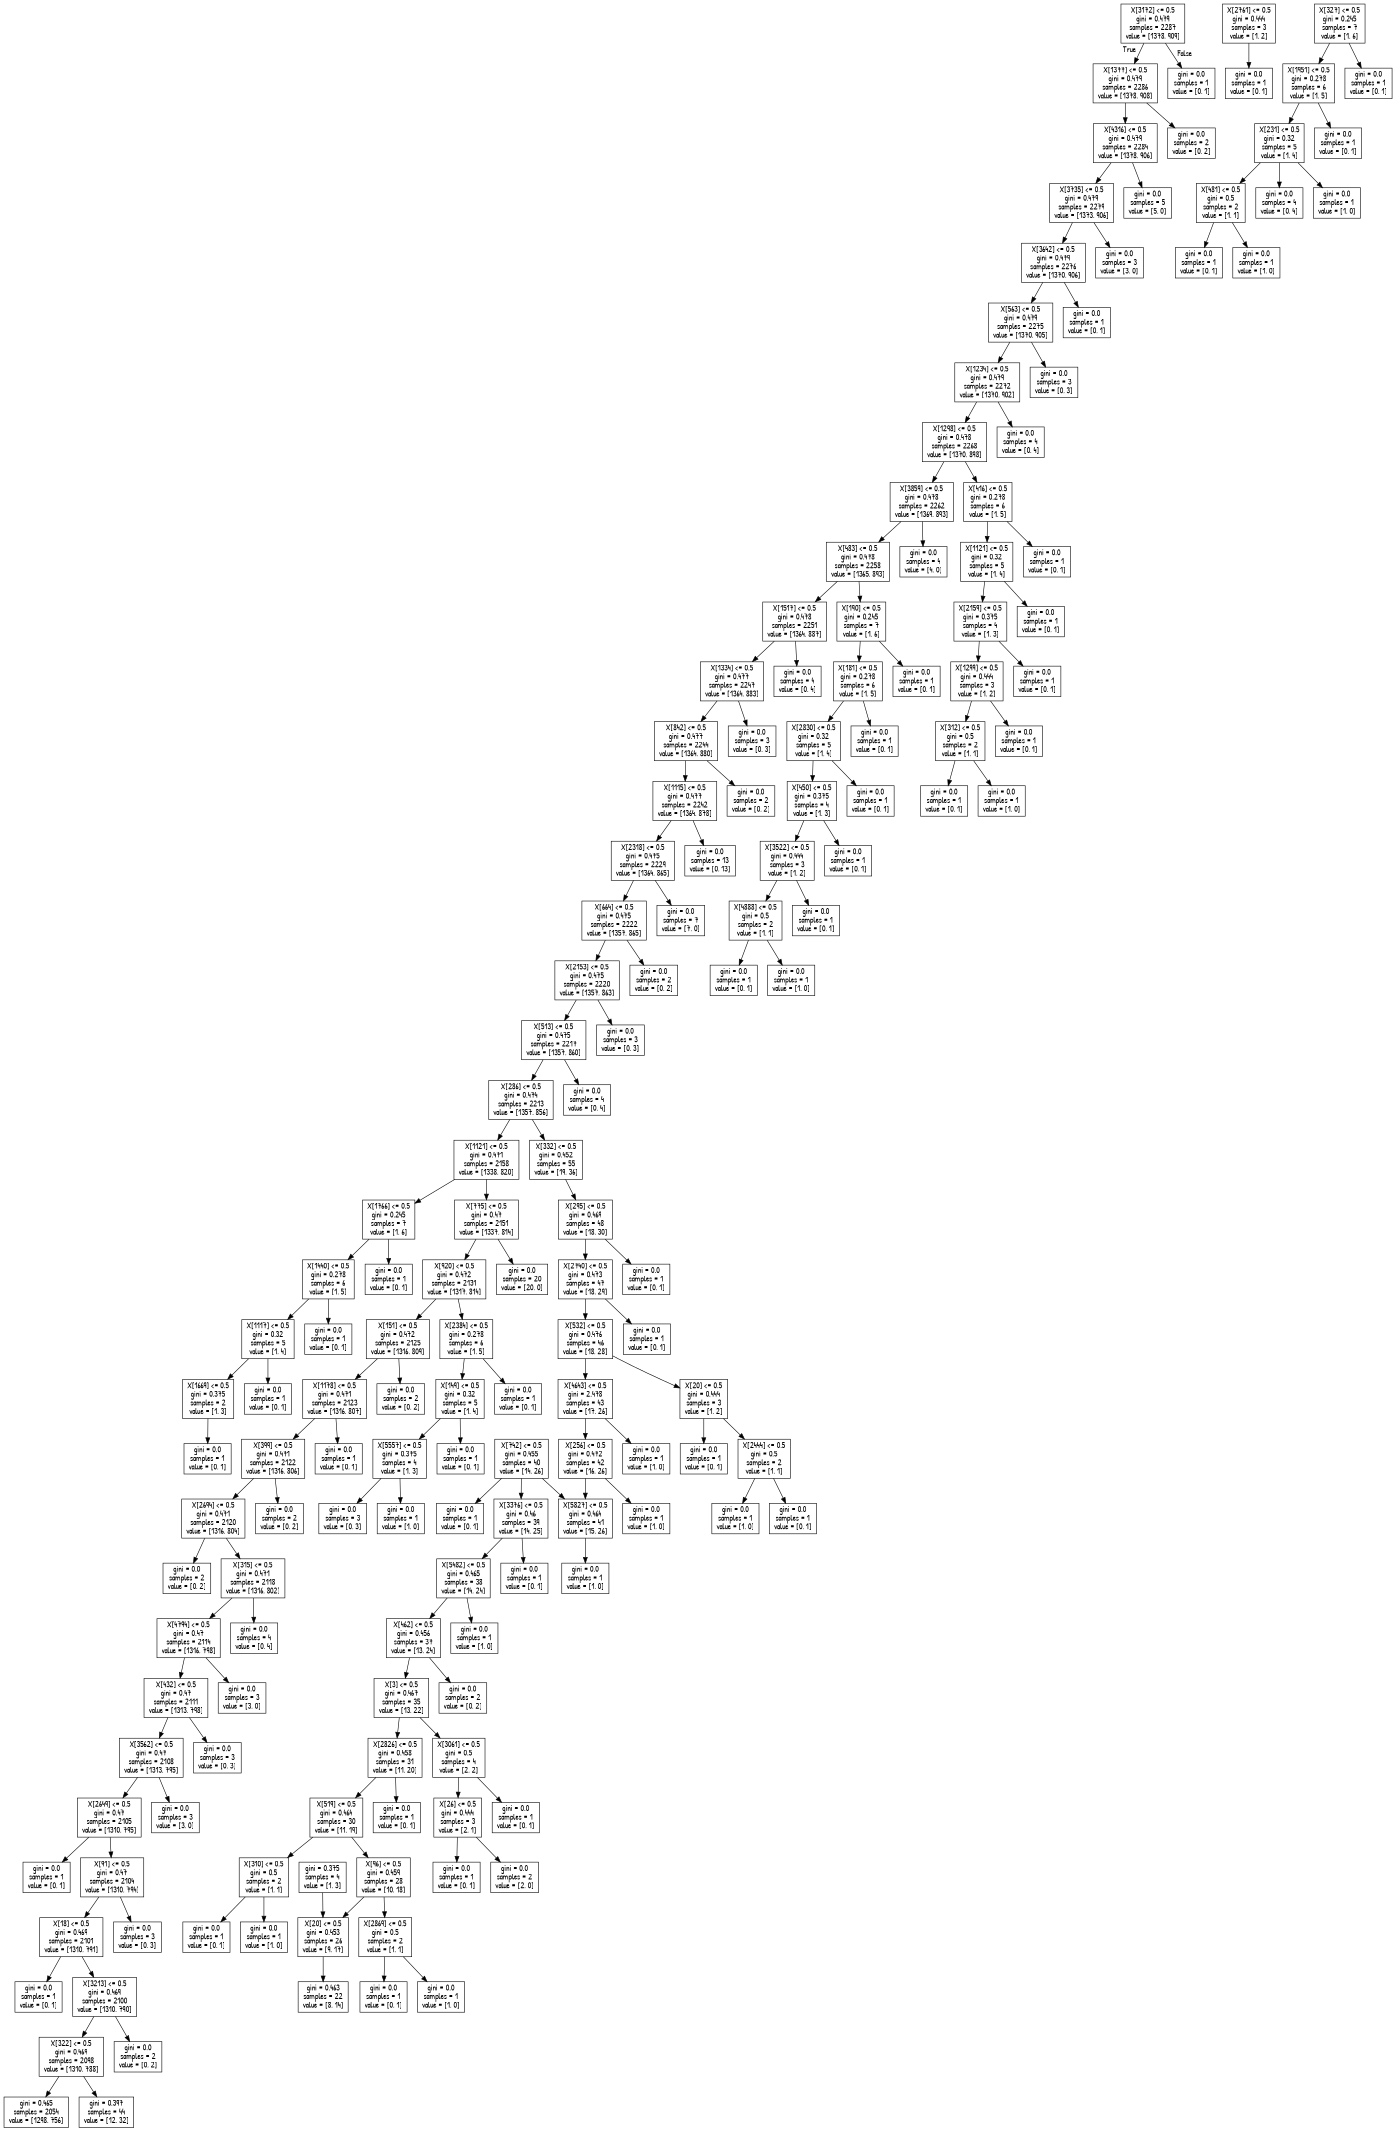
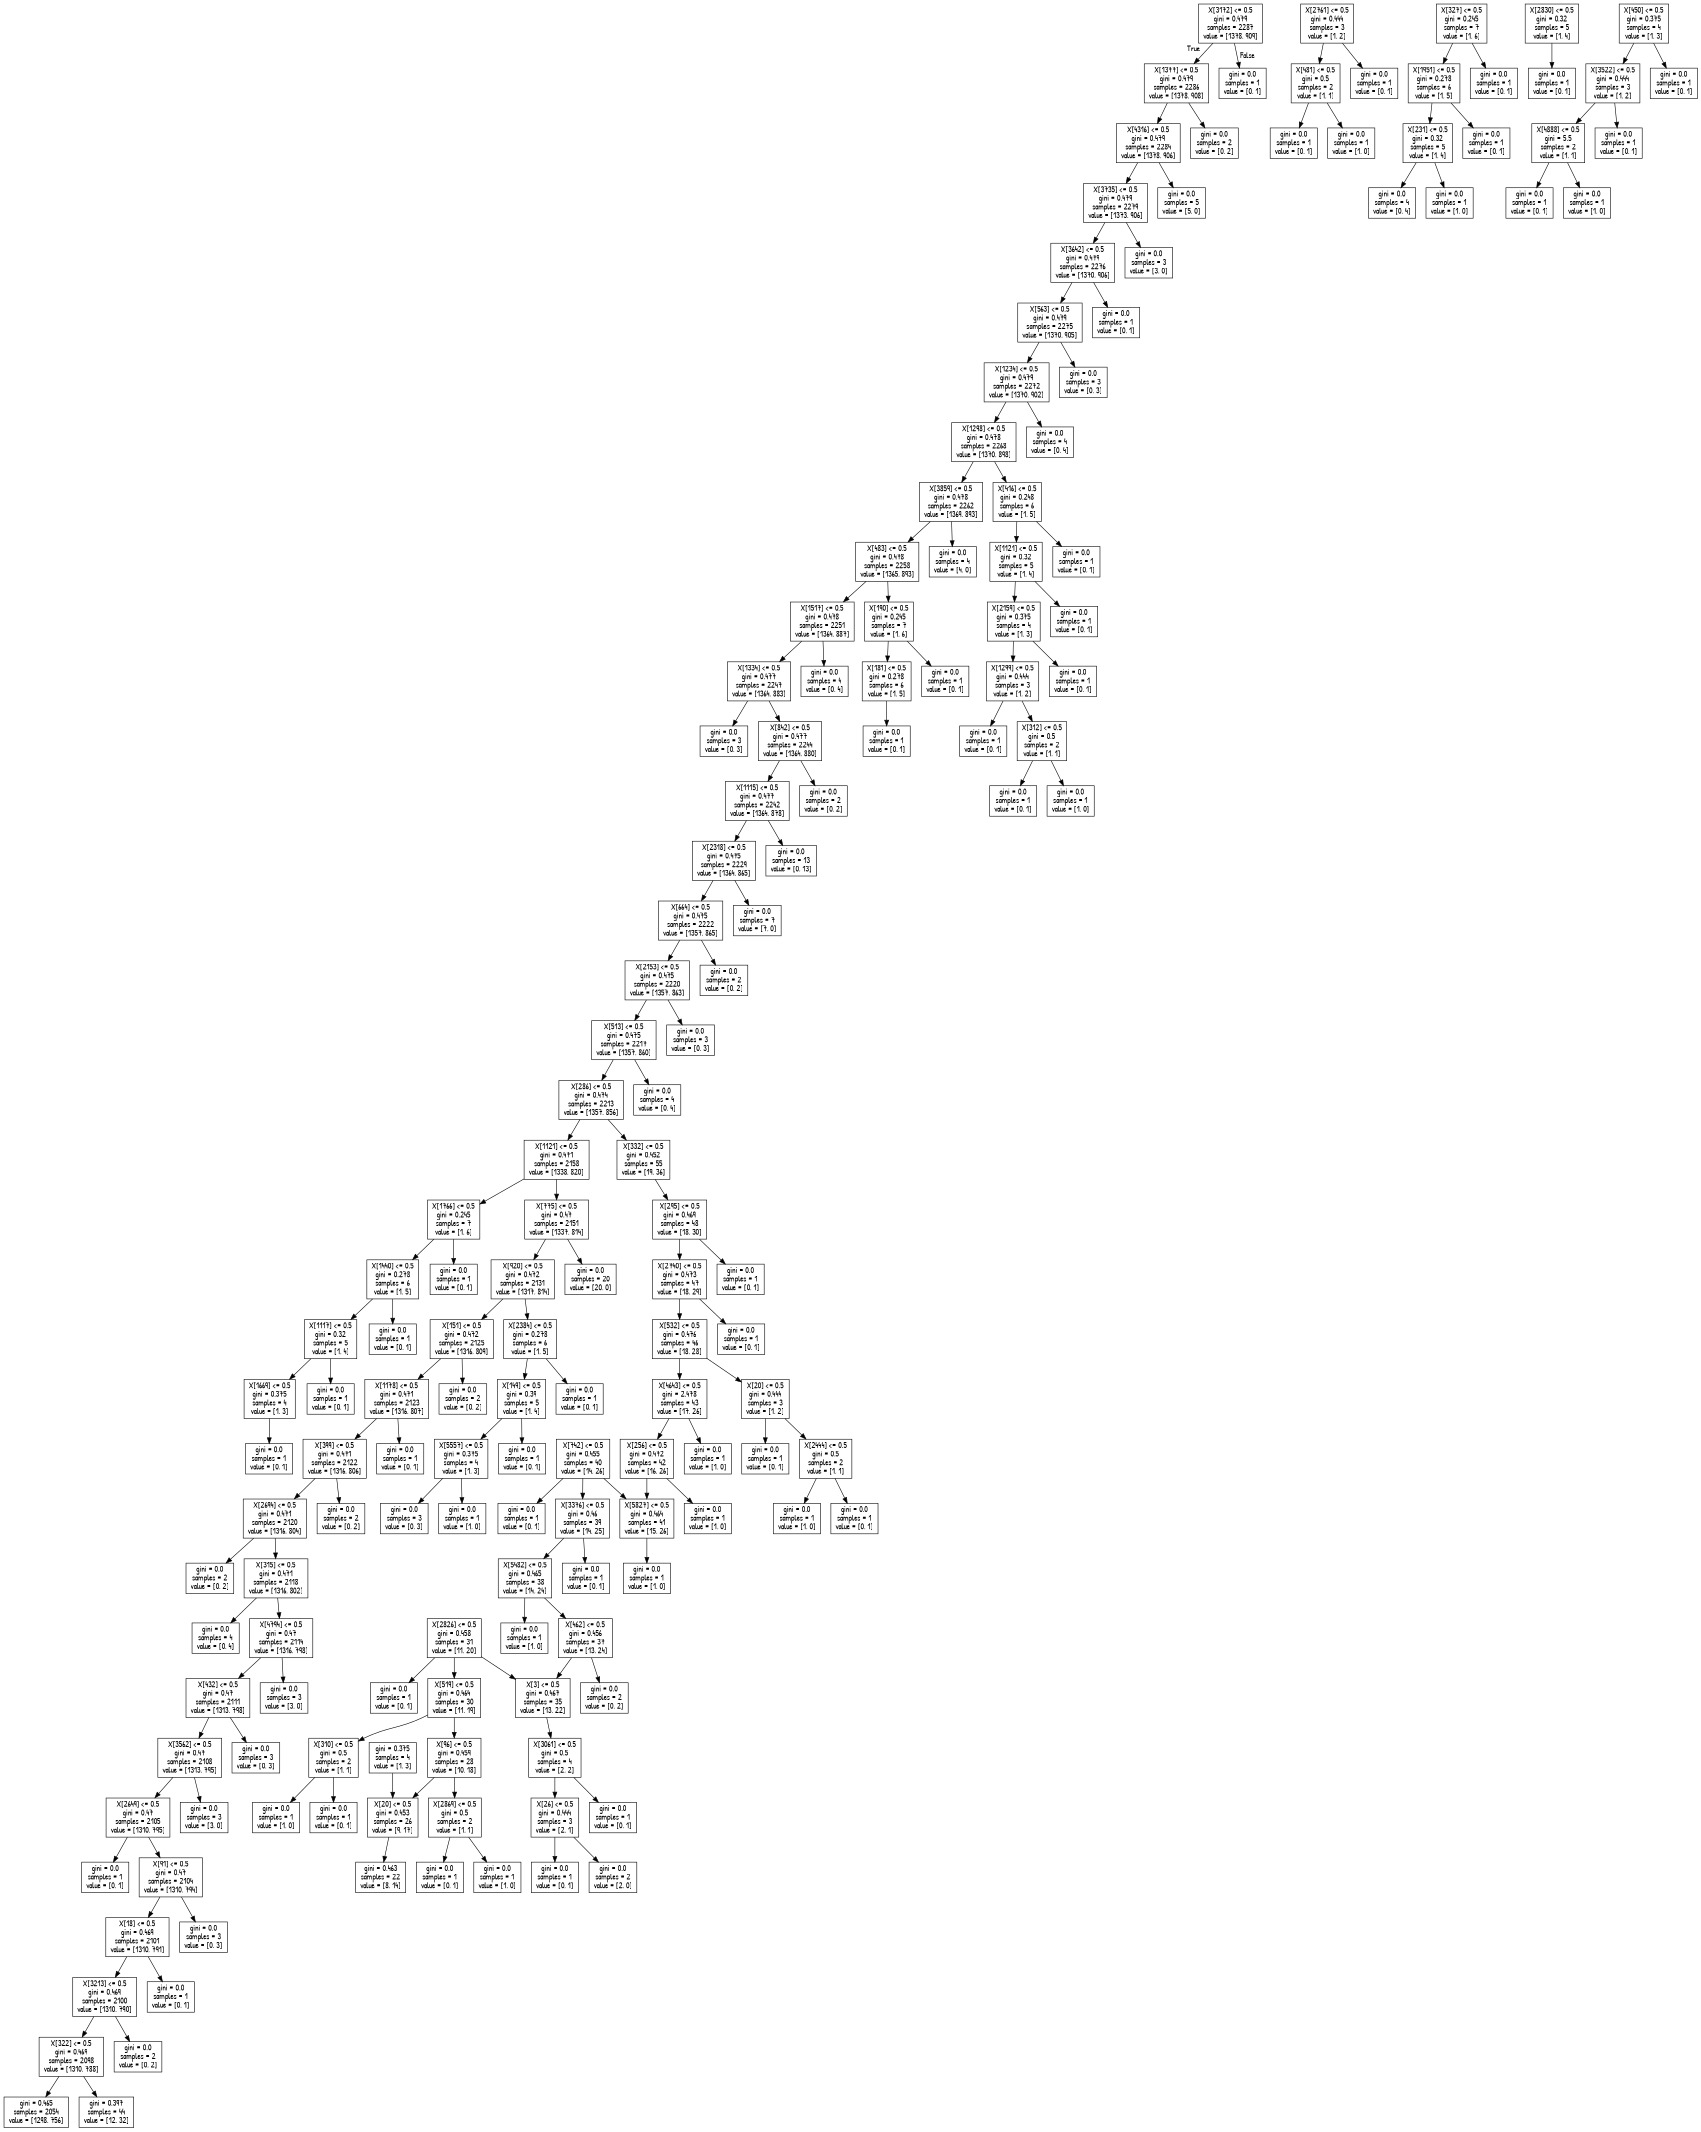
edge "X[231] <= 0.5 gini = 0.32 samples = 5 value = [1, 4]" -> "X[481] <= 0.5 gini = 0.5 samples = 2 value = [1, 1]": now "X[2761] <= 0.5 gini = 0.444 samples = 3 value = [1, 2]" -> "X[481] <= 0.5 gini = 0.5 samples = 2 value = [1, 1]"
node "X[416] <= 0.5 gini = 0.278 samples = 6 value = [1, 5]": label "X[416] <= 0.5 gini = 0.278 samples = 6 value = [1, 5]" -> "X[416] <= 0.5 gini = 0.248 samples = 6 value = [1, 5]"
edge "X[181] <= 0.5 gini = 0.278 samples = 6 value = [1, 5]" -> "X[2830] <= 0.5 gini = 0.32 samples = 5 value = [1, 4]": removed
edge "X[2830] <= 0.5 gini = 0.32 samples = 5 value = [1, 4]" -> "X[450] <= 0.5 gini = 0.375 samples = 4 value = [1, 3]": removed
node "X[4888] <= 0.5 gini = 0.5 samples = 2 value = [1, 1]": label "X[4888] <= 0.5 gini = 0.5 samples = 2 value = [1, 1]" -> "X[4888] <= 0.5 gini = 5.5 samples = 2 value = [1, 1]"
node "X[1669] <= 0.5 gini = 0.375 samples = 2 value = [1, 3]": label "X[1669] <= 0.5 gini = 0.375 samples = 2 value = [1, 3]" -> "X[1669] <= 0.5 gini = 0.375 samples = 4 value = [1, 3]"
node "X[149] <= 0.5 gini = 0.32 samples = 5 value = [1, 4]": label "X[149] <= 0.5 gini = 0.32 samples = 5 value = [1, 4]" -> "X[149] <= 0.5 gini = 0.39 samples = 5 value = [1, 4]"
edge "X[3] <= 0.5 gini = 0.467 samples = 35 value = [13, 22]" -> "X[2826] <= 0.5 gini = 0.458 samples = 31 value = [11, 20]": reversed
